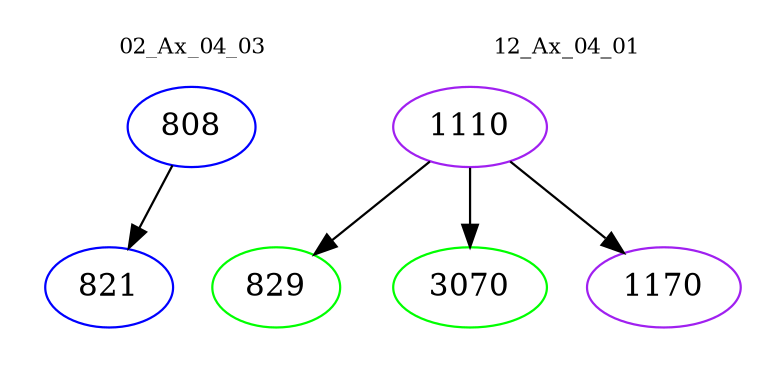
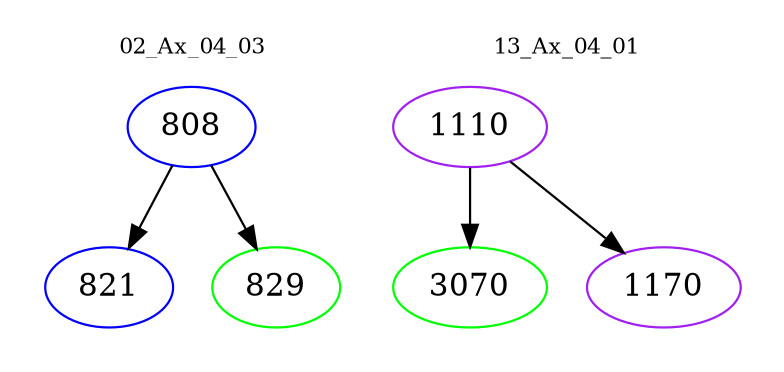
cluster "12_Ax_04_01": label "12_Ax_04_01" -> "13_Ax_04_01"
edge "1110" -> "829": now "808" -> "829"
